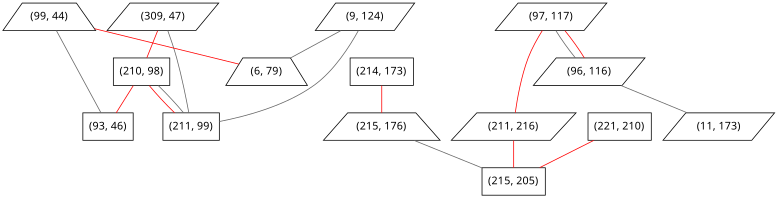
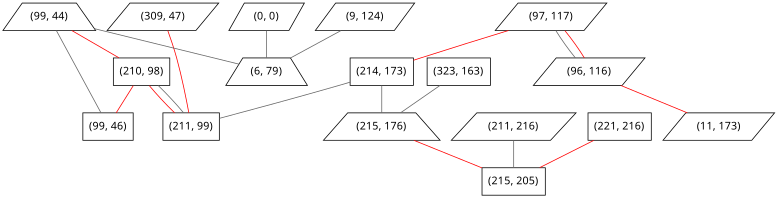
node "(0, 0)": added
edge "(99, 44)" -- "(6, 79)": color red -> gray40
edge "(309, 47)" -- "(210, 98)": now "(99, 44)" -- "(210, 98)"
edge "(97, 117)" -- "(211, 216)": now "(97, 117)" -- "(214, 173)"
edge "(309, 47)" -- "(211, 99)": color gray40 -> red
node "(323, 163)": added
edge "(9, 124)" -- "(211, 99)": now "(214, 173)" -- "(211, 99)"
edge "(214, 173)" -- "(215, 176)": color red -> gray40
edge "(96, 116)" -- "(11, 173)": color gray40 -> red
node "(93, 46)": label "(93, 46)" -> "(99, 46)"
node "(221, 210)": label "(221, 210)" -> "(221, 216)"
edge "(215, 176)" -- "(215, 205)": color gray40 -> red
edge "(211, 216)" -- "(215, 205)": color red -> gray40
